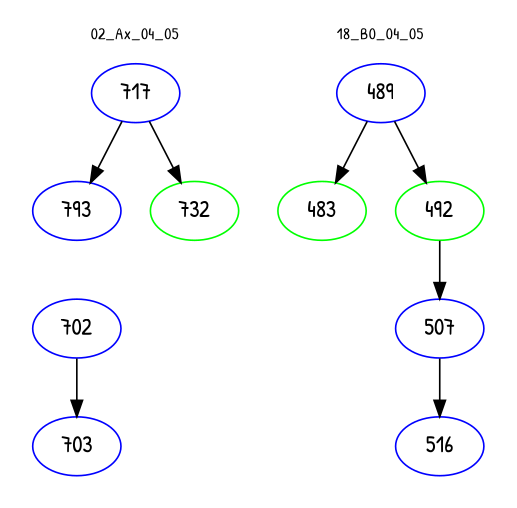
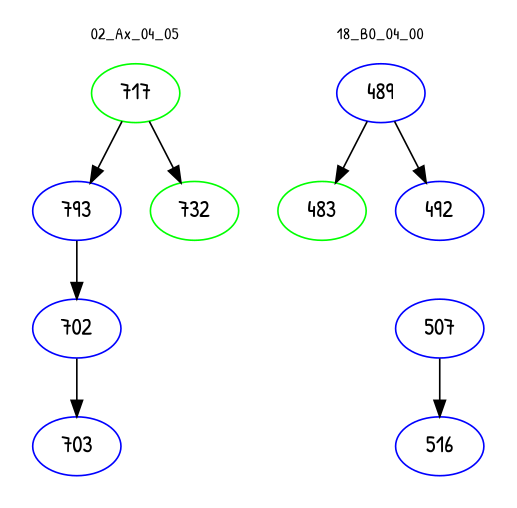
cluster "18_B0_04_05": label "18_B0_04_05" -> "18_B0_04_00"
node "717": color blue -> green
node "492": color green -> blue
edge "793" -> "702": added
edge "492" -> "507": removed
